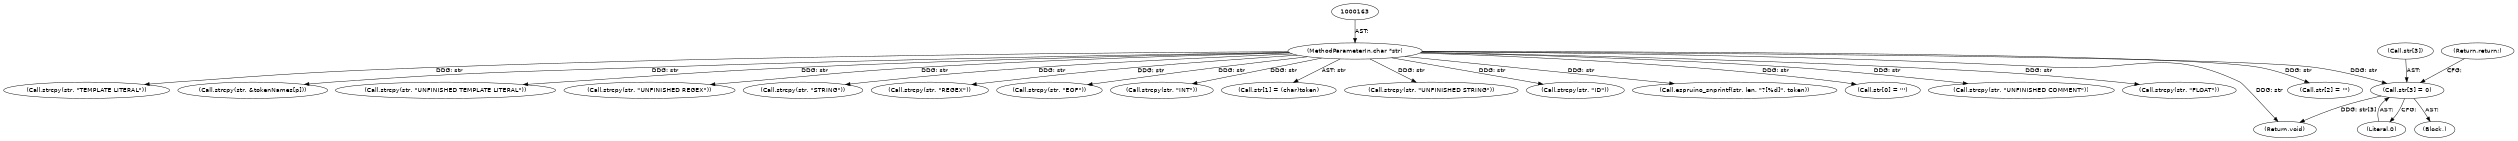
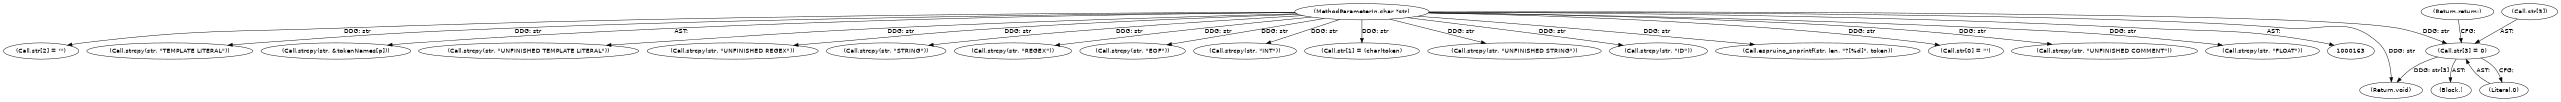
edge "1000163" -> "(MethodParameterIn,char *str)": reversed
edge "(MethodParameterIn,char *str)" -> "(Call,strcpy(str, &tokenNames[p]))": label "DDG: str" -> "AST: "
edge "(MethodParameterIn,char *str)" -> "(Call,str[1] = (char)token)": label "AST: str" -> "DDG: str"
